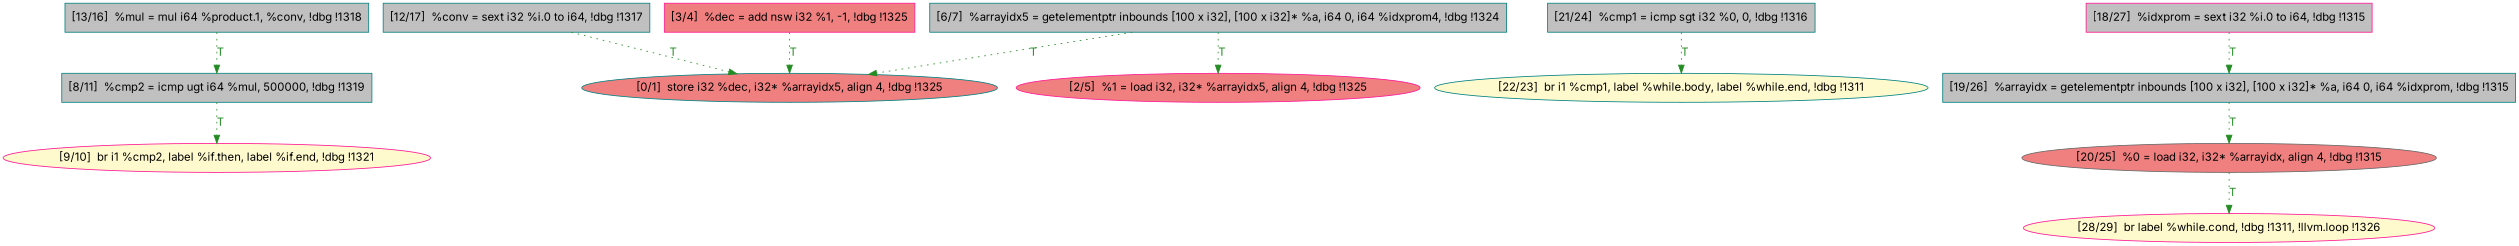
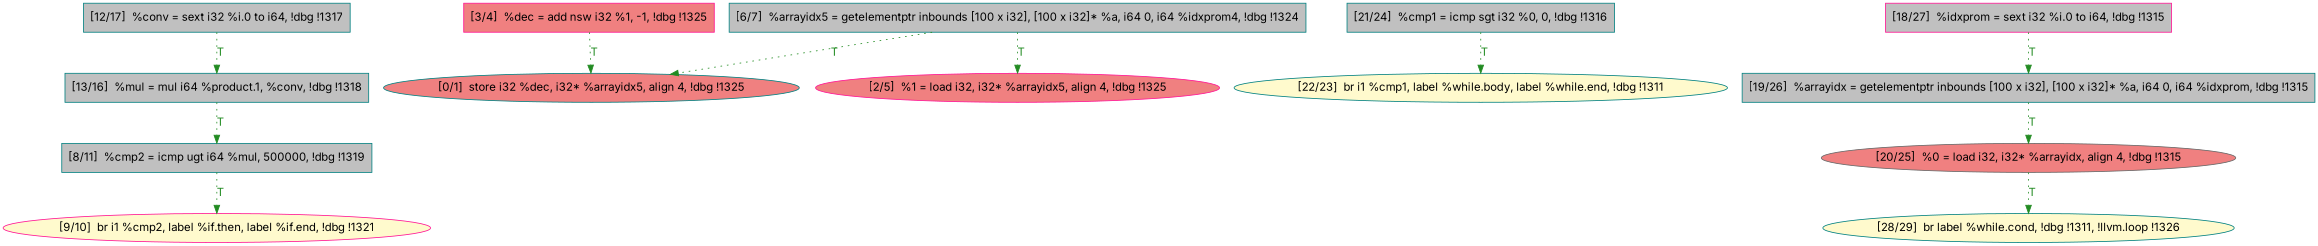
edge "[12/17]  %conv = sext i32 %i.0 to i64, !dbg !1317" -> "[0/1]  store i32 %dec, i32* %arrayidx5, align 4, !dbg !1325": now "[12/17]  %conv = sext i32 %i.0 to i64, !dbg !1317" -> "[13/16]  %mul = mul i64 %product.1, %conv, !dbg !1318"
node "[28/29]  br label %while.cond, !dbg !1311, !llvm.loop !1326": color deeppink -> teal
